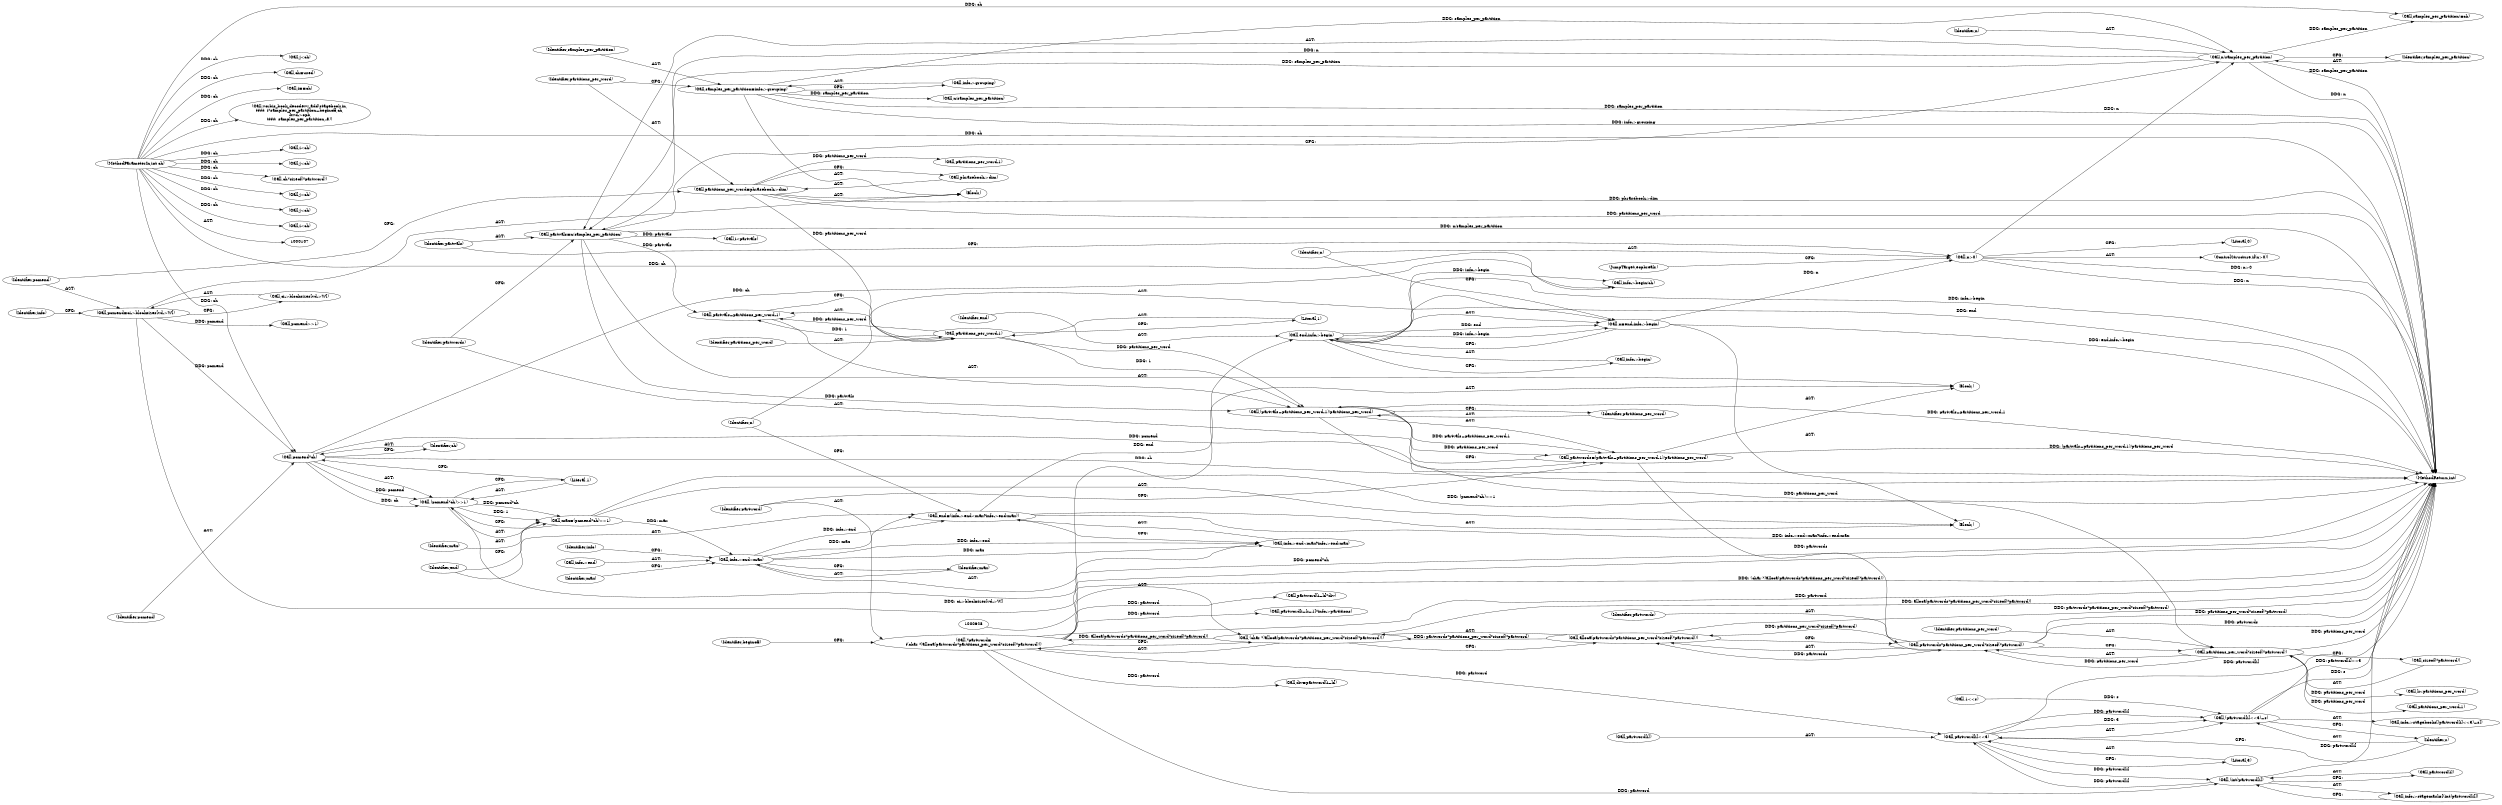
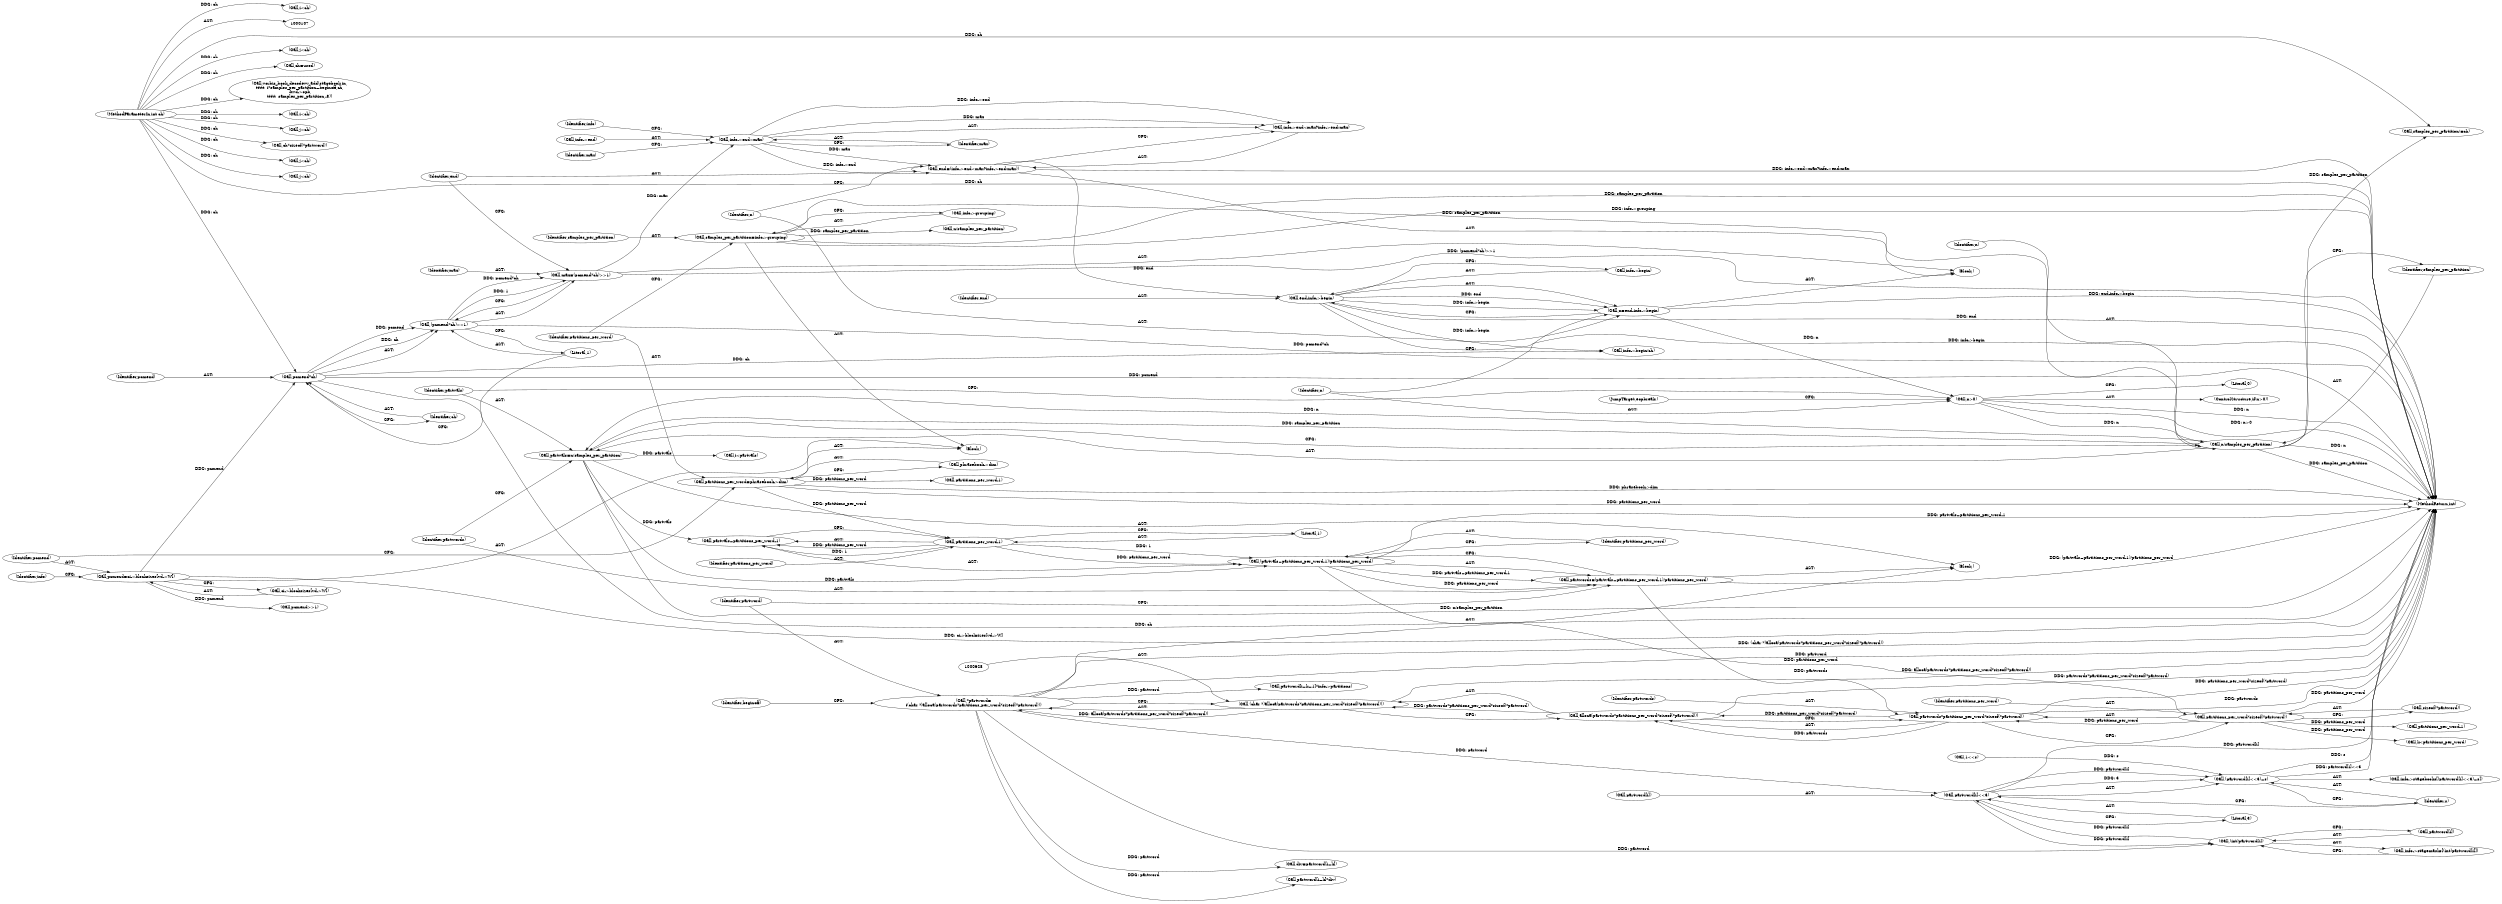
node "(Call,i==ch)": removed
edge "(MethodParameterIn,int ch)" -> "(Call,info->begin/ch)": removed, label "DDG: ch"
edge "(Call,(int)partword[i])" -> "(MethodReturn,int)": removed, label "DDG: partword[i]"
